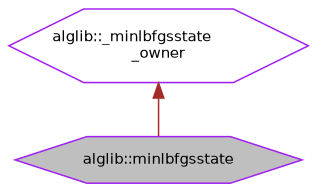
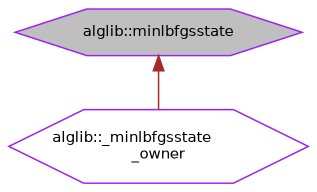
edge "alglib::minlbfgsstate" -> "alglib::_minlbfgsstate _owner": reversed
